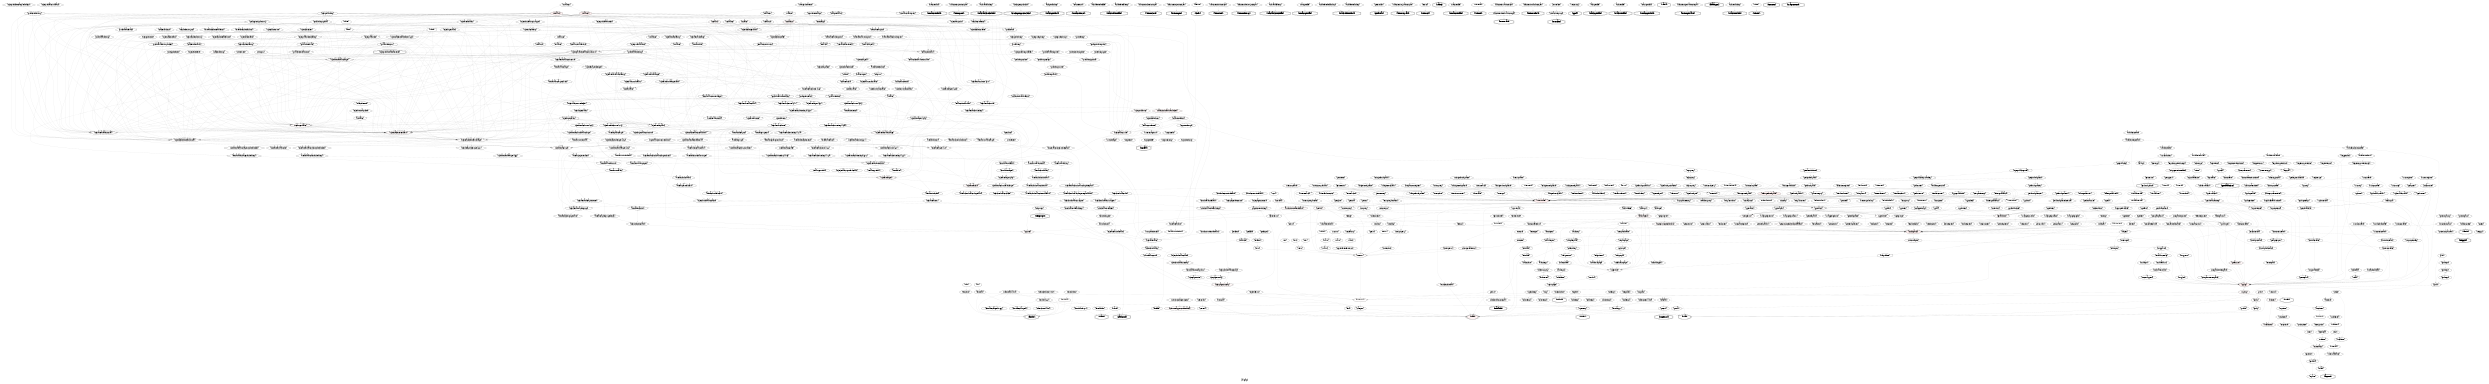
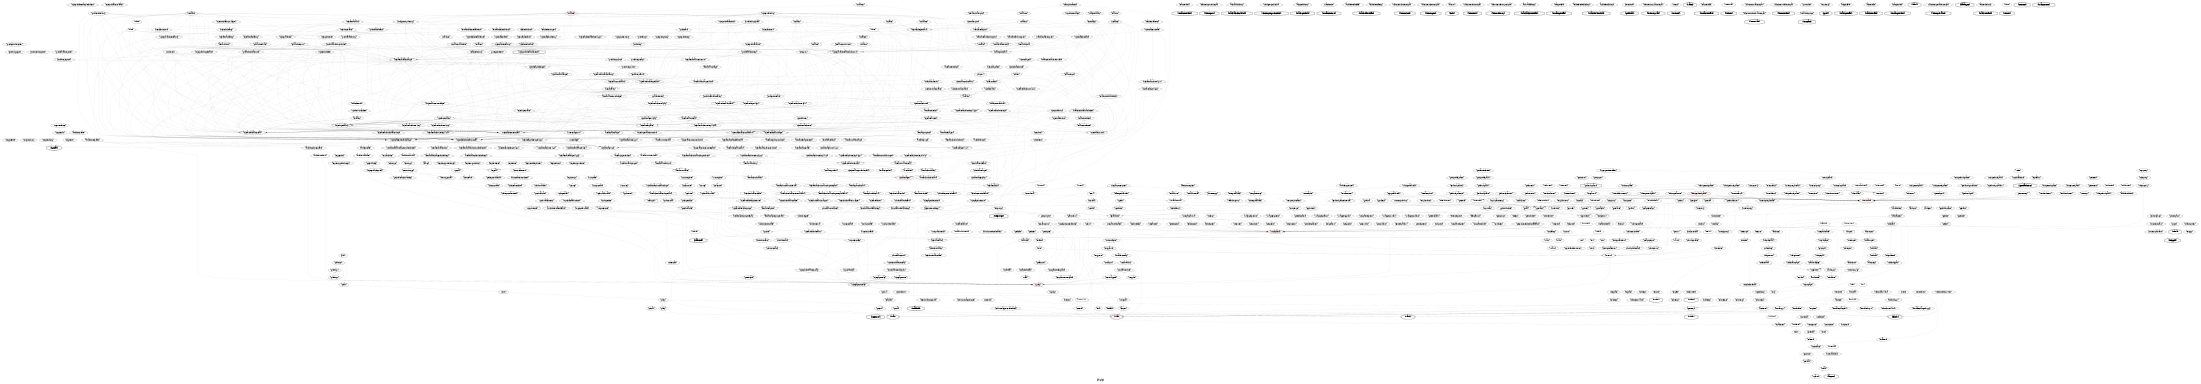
node "{yp_order}": added
